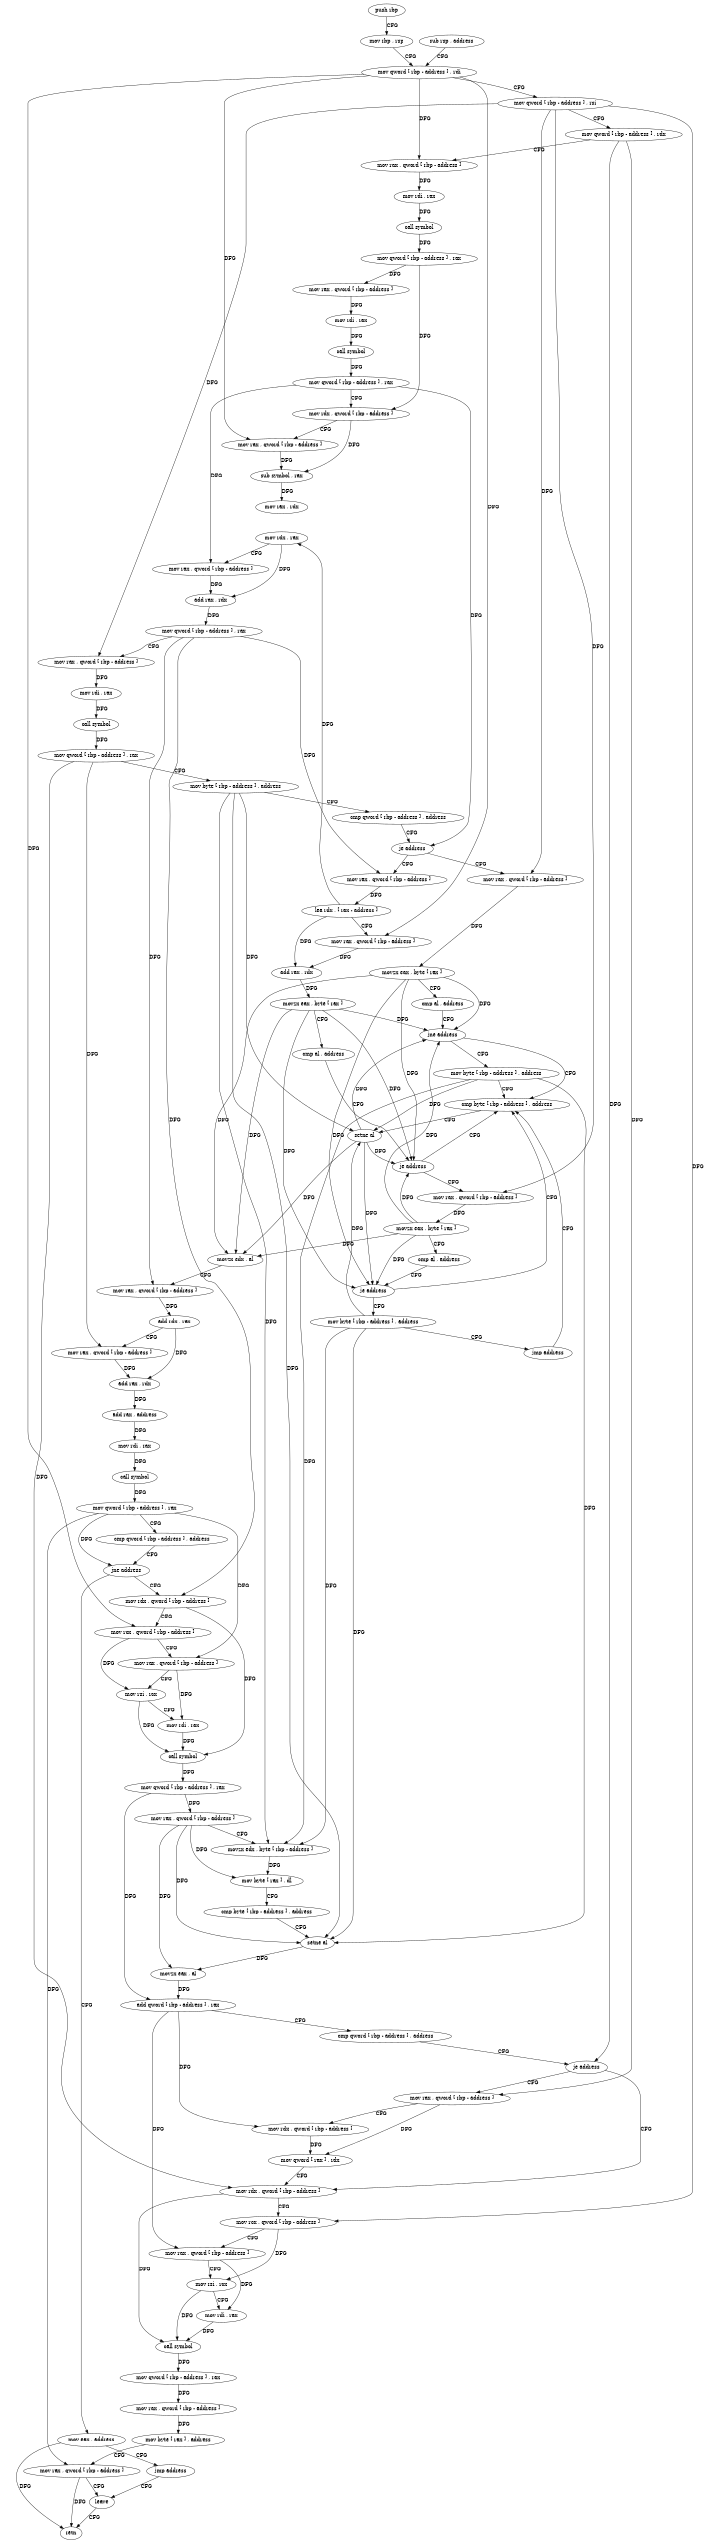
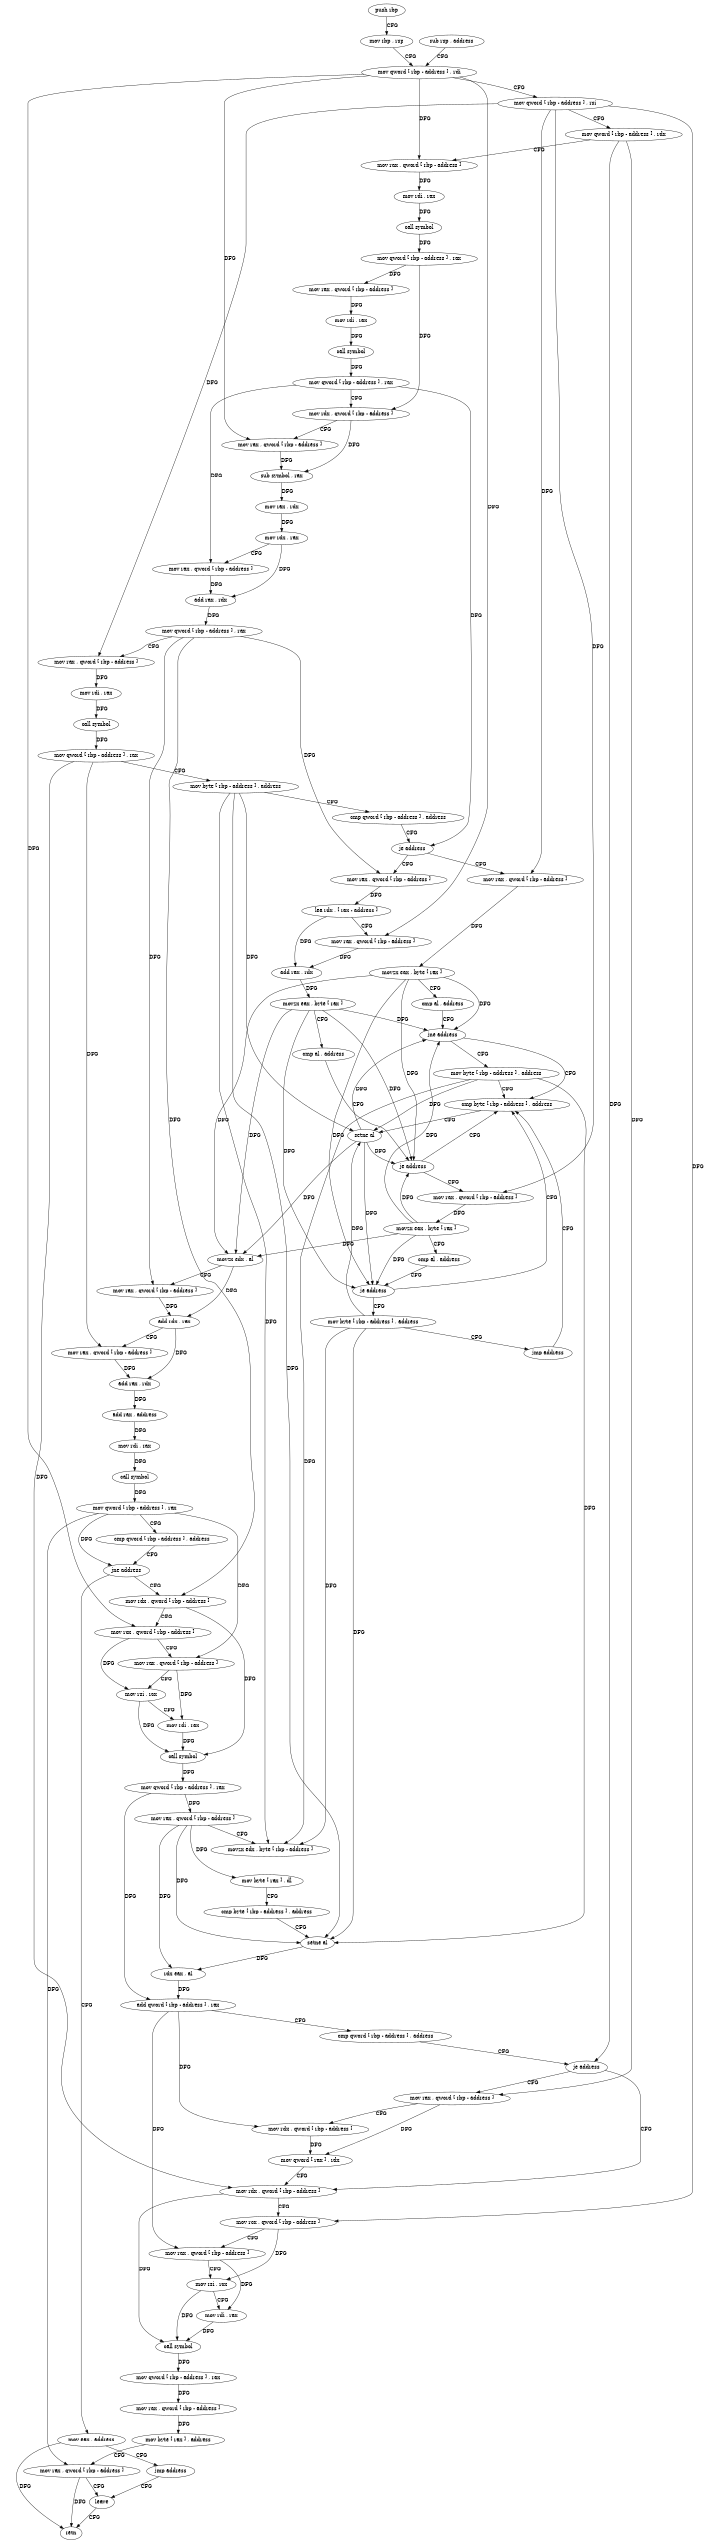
edge "lea rdx , [ rax - address ]" -> "mov rdx , rax": now "mov rax , rdx" -> "mov rdx , rax"
edge "movzx edx , al" -> "add rdx , rax": added, label "DFG"
edge "movzx edx , byte [ rbp - address ]" -> "mov byte [ rax ] , dl": removed, label "DFG"
node "movzx eax , al": label "movzx eax , al" -> "rdx eax , al"
